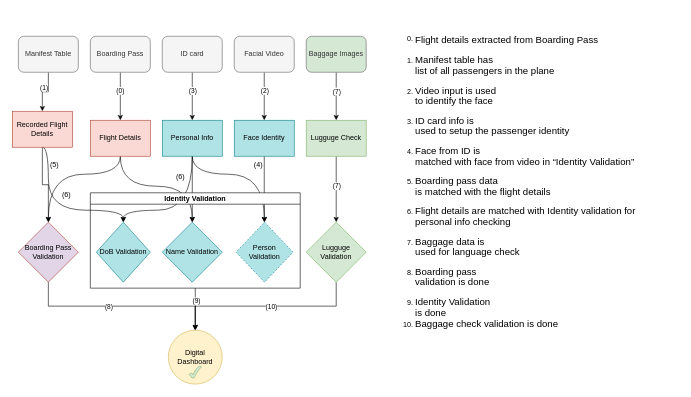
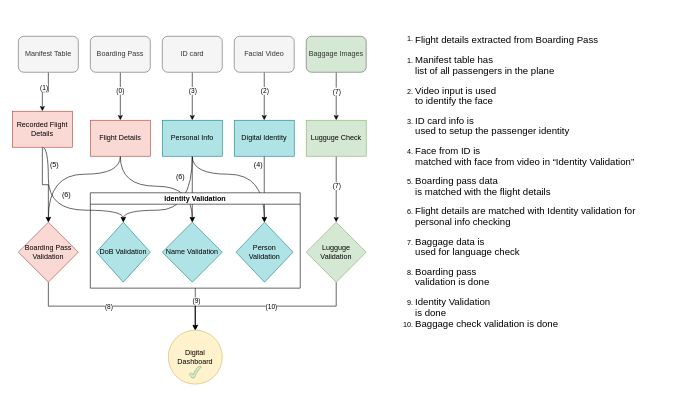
node "0.": label "0." -> "1."
node "Face Identity": label "Face Identity" -> "Digital Identity"
node "Boarding Pass Validation": fillcolor #e1d5e7 -> #fad9d5
node "Person Validation": style dashed -> solid
